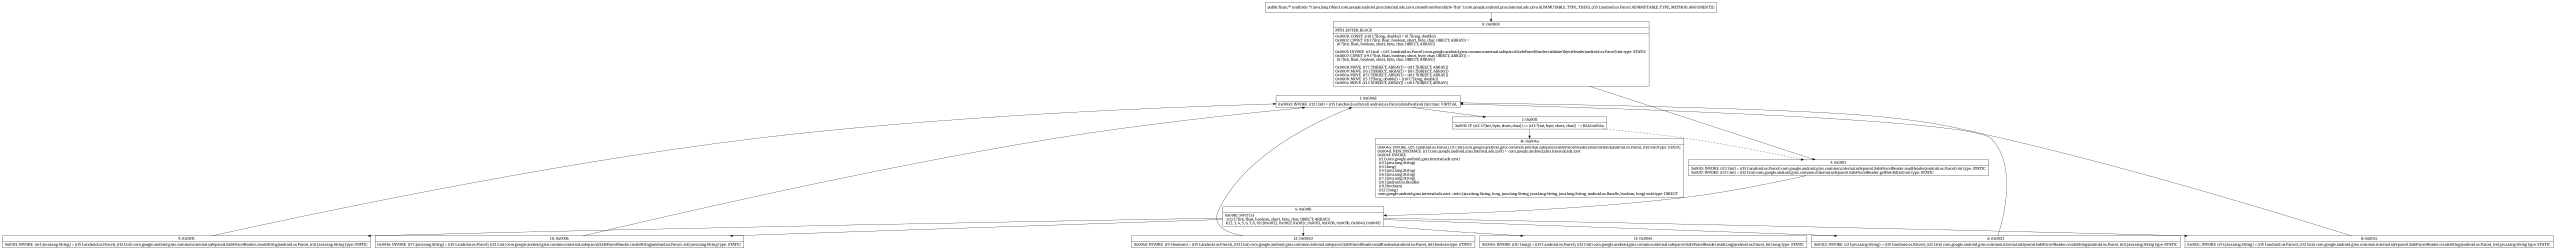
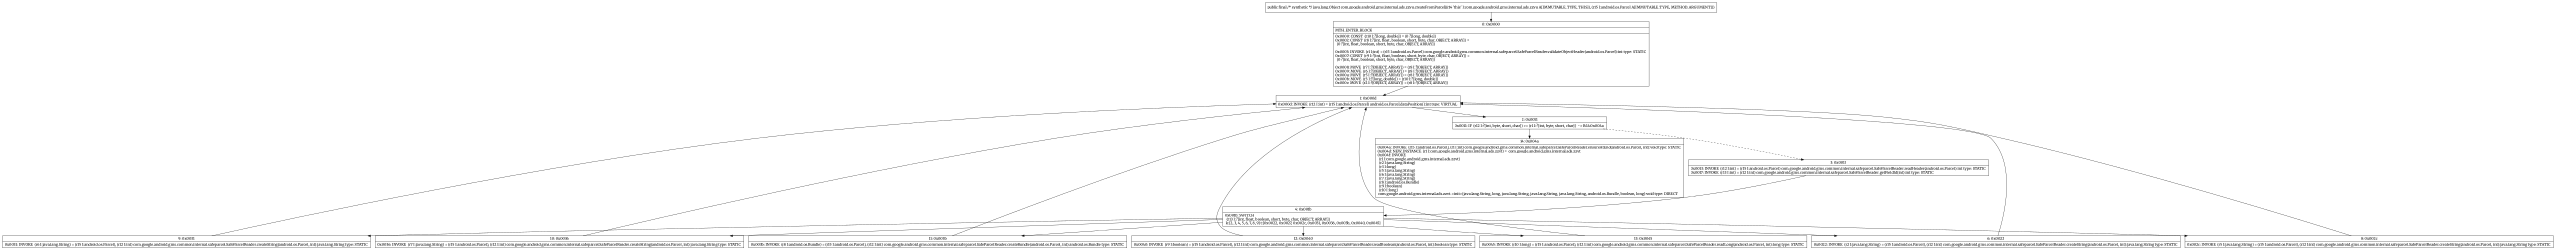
edge "0: 0x0000" -> "3: 0x0013": now "0: 0x0000" -> "1: 0x000d"
node "14: 0x004a": text "(r12 I:long)" -> "(r10 I:long)"
edge "13: 0x0045" -> "1: 0x000d": added
node "11: 0x003b": added
